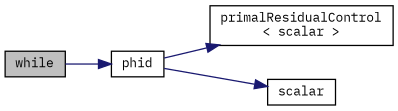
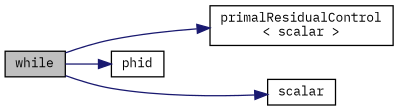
edge "phid" -> "primalResidualControl < scalar >": now "while" -> "primalResidualControl < scalar >"
edge "phid" -> "scalar": now "while" -> "scalar"
